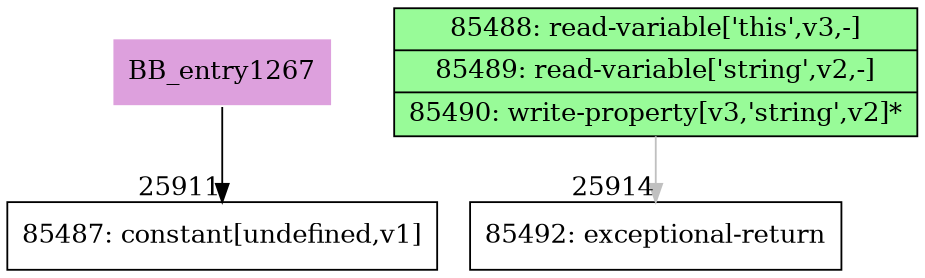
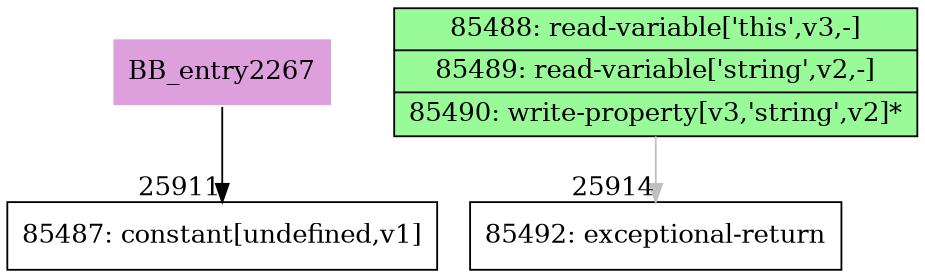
node "BB_entry1267": label "BB_entry1267" -> "BB_entry2267"
